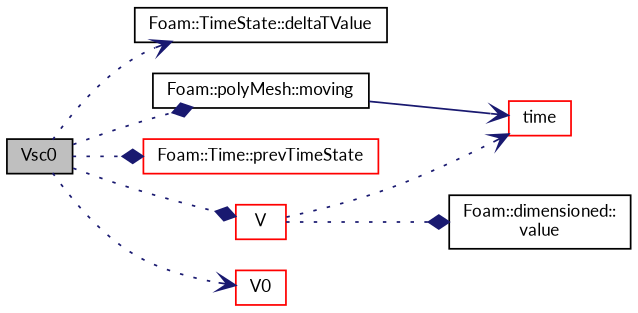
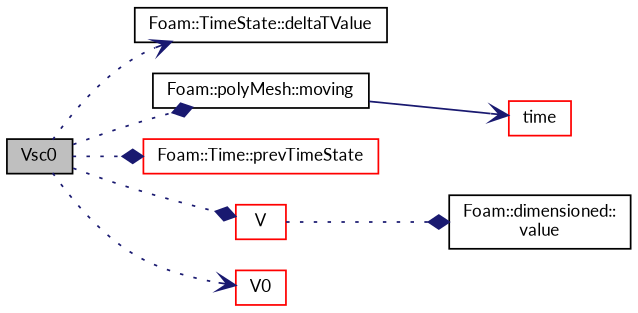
edge "V" -> "time": removed
